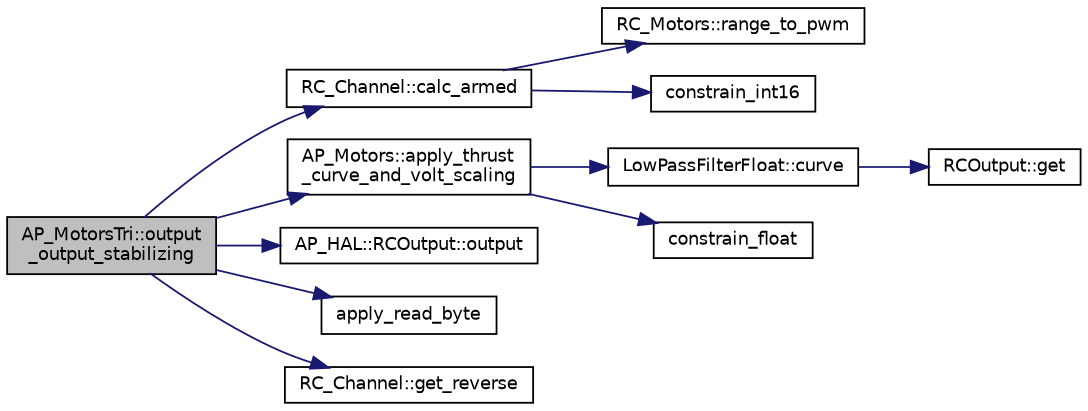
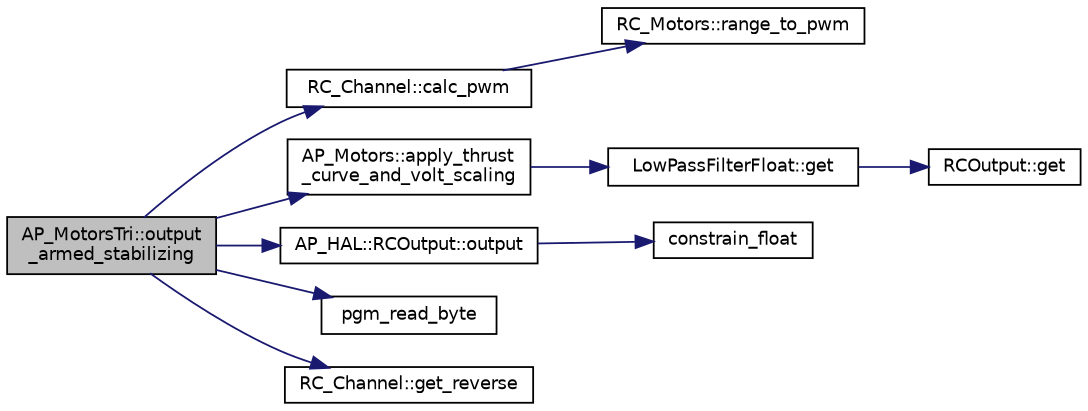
node "RC_Channel::calc_armed": label "RC_Channel::calc_armed" -> "RC_Channel::calc_pwm"
node "constrain_int16": removed
node "LowPassFilterFloat::curve": label "LowPassFilterFloat::curve" -> "LowPassFilterFloat::get"
edge "AP_Motors::apply_thrust _curve_and_volt_scaling" -> "constrain_float": now "AP_HAL::RCOutput::output" -> "constrain_float"
node "AP_MotorsTri::output _output_stabilizing": label "AP_MotorsTri::output _output_stabilizing" -> "AP_MotorsTri::output _armed_stabilizing"
node "apply_read_byte": label "apply_read_byte" -> "pgm_read_byte"
